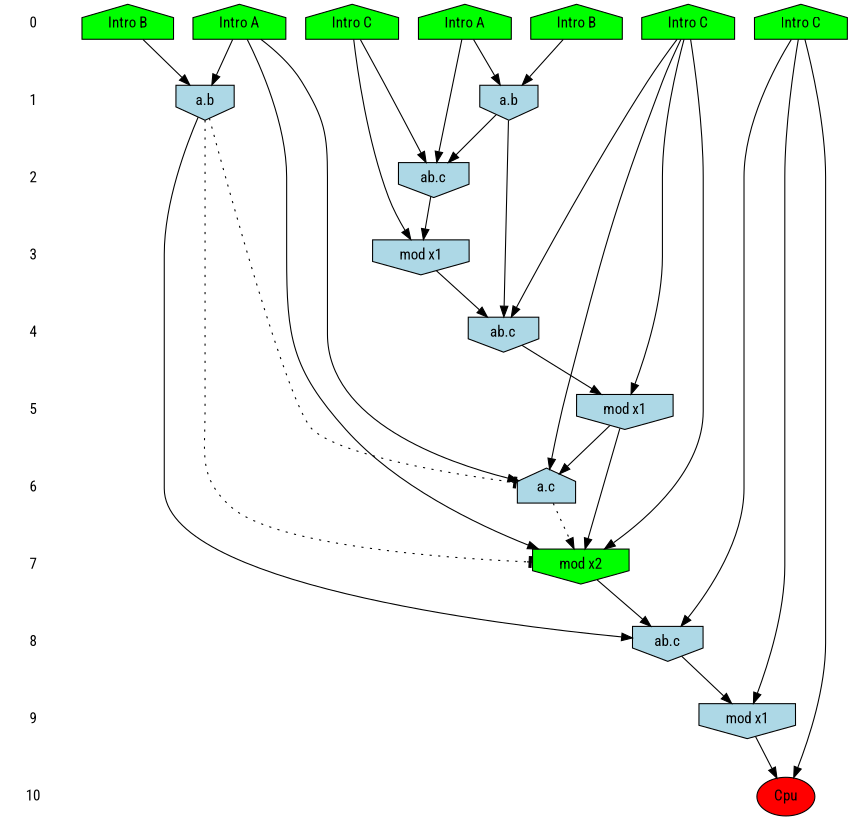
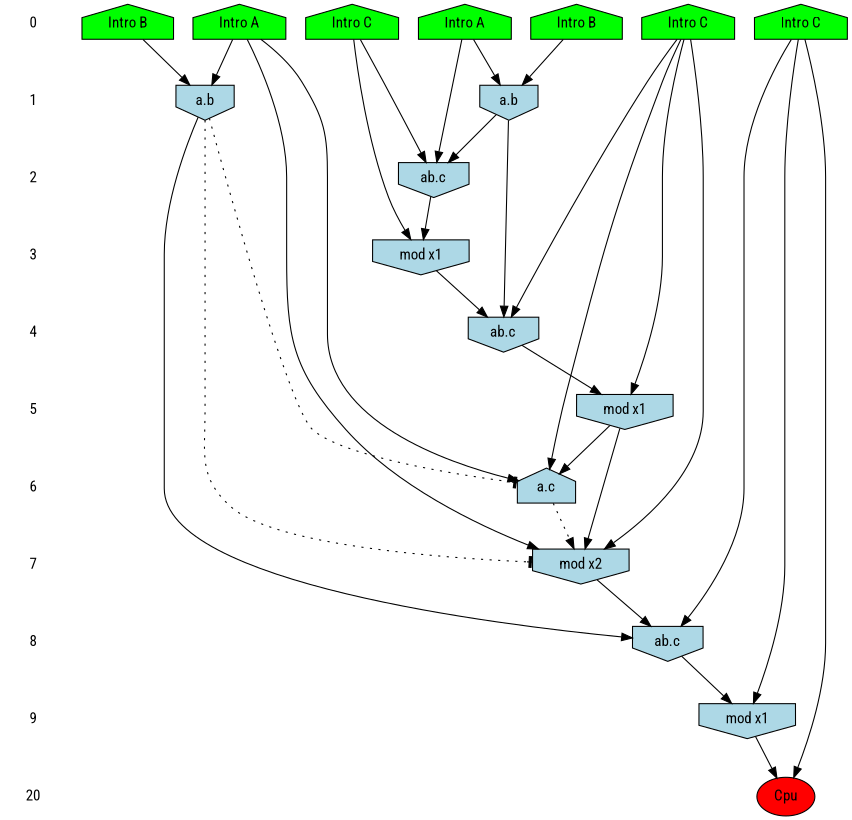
node "mod x2": fillcolor green -> lightblue
node "10": label "10" -> "20"
